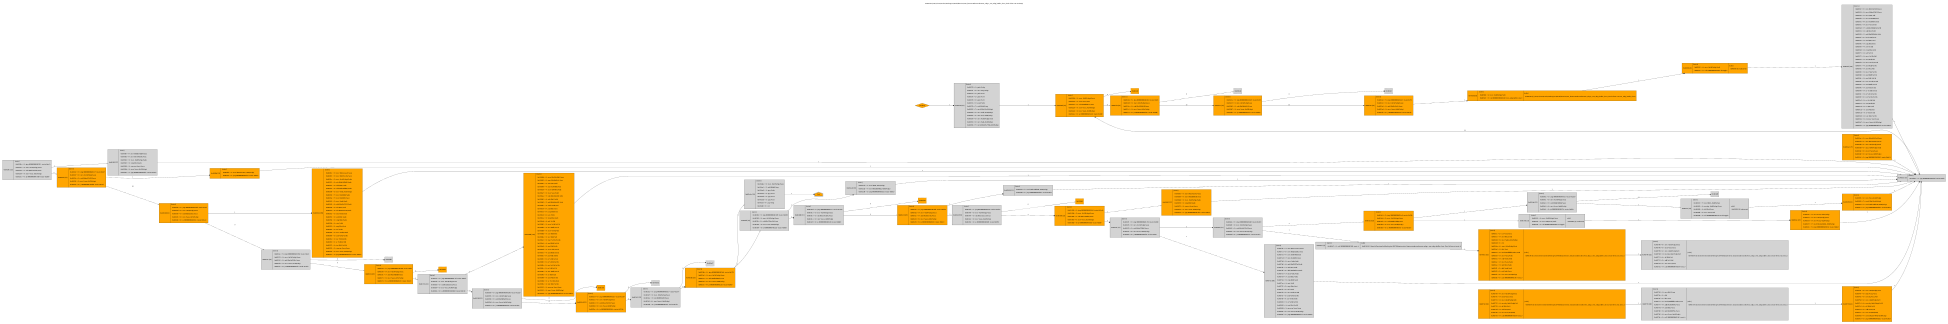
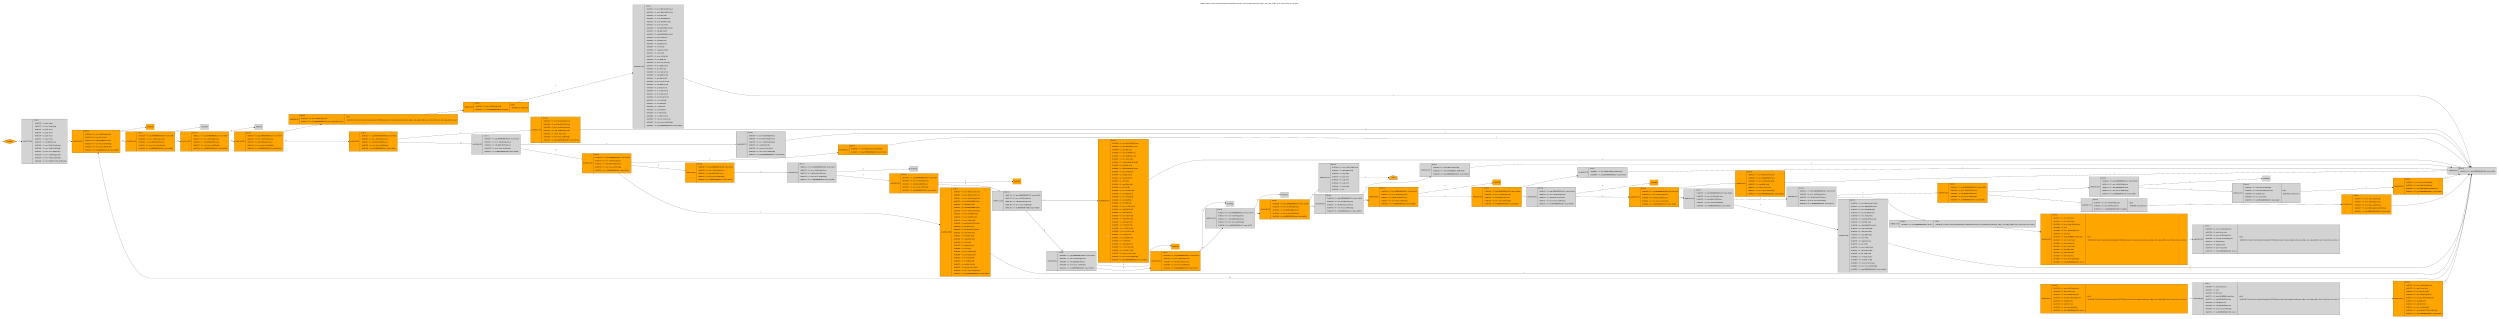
node "0x4012f6 [22]": added
edge "0x401338 [22]" -> "0x401814 [109]": now "0x401322 [22]" -> "0x401814 [109]"
node "0x40140d [25]": fillcolor lightgrey -> orange
